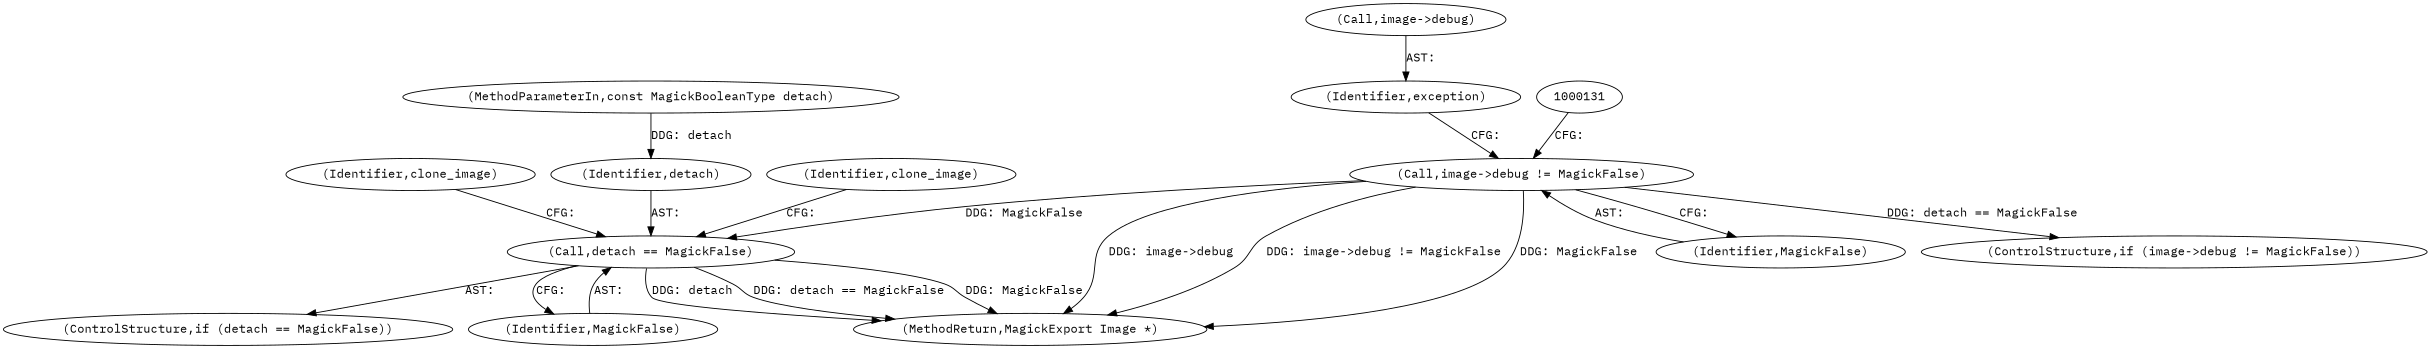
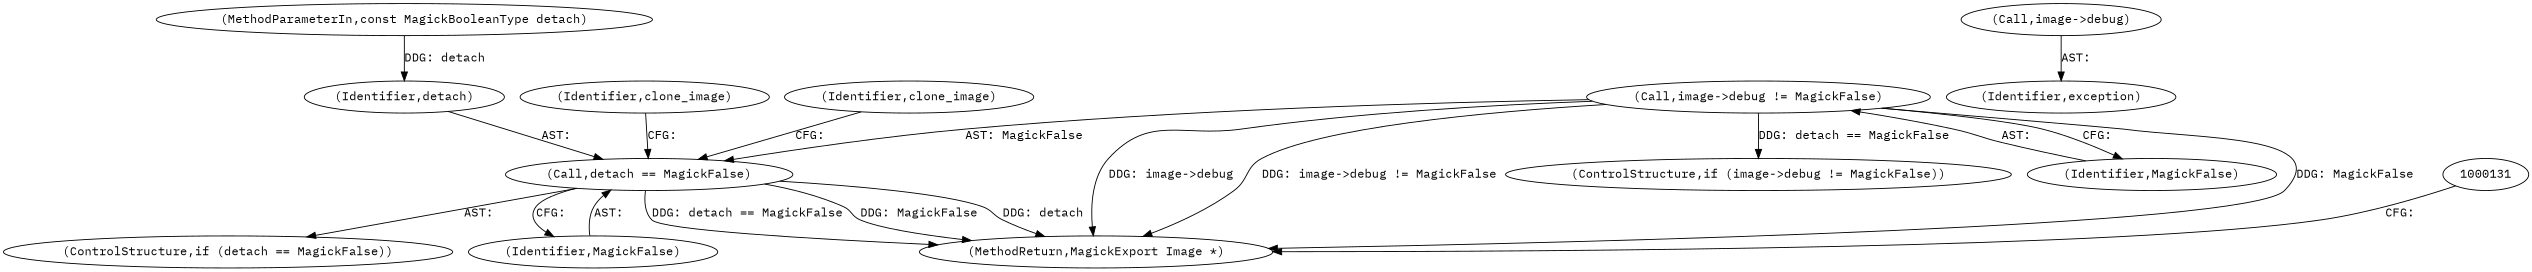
edge "1000131" -> "(Call,image->debug != MagickFalse)": now "1000131" -> "(MethodReturn,MagickExport Image *)"
edge "(Identifier,exception)" -> "(Call,image->debug != MagickFalse)": removed, label "CFG:"
edge "(Call,image->debug != MagickFalse)" -> "(Call,detach == MagickFalse)": label "DDG: MagickFalse" -> "AST: MagickFalse"
